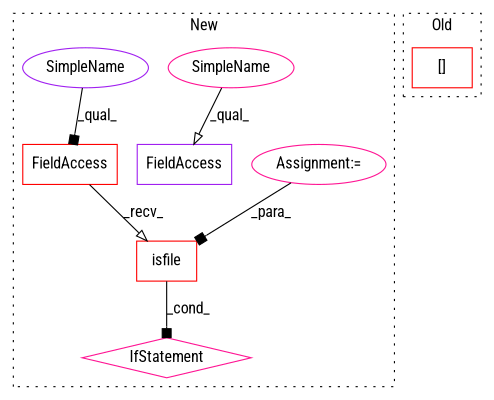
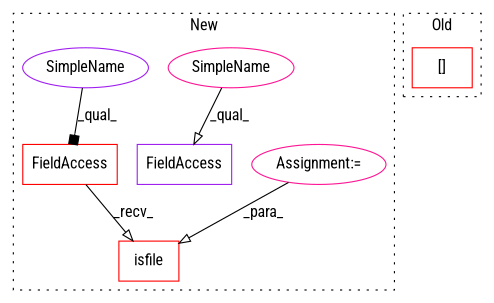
edge "Assignment:=" -> "isfile": arrowhead box -> onormal
node "IfStatement": removed
